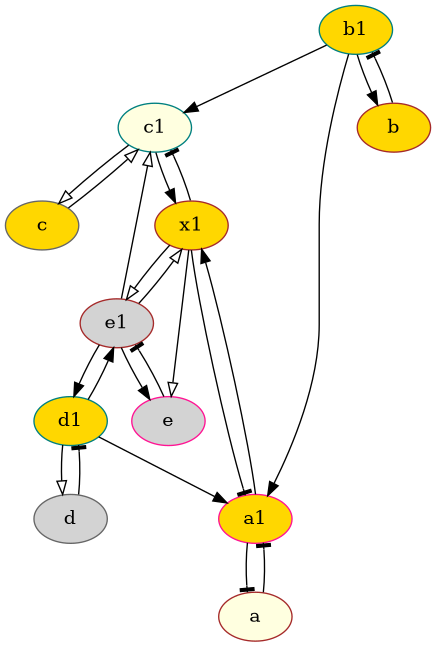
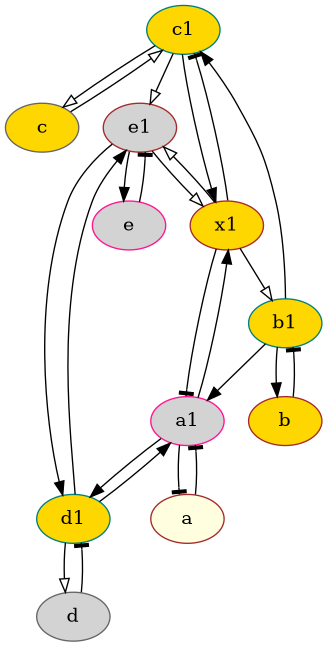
node "c1": fillcolor lightyellow -> gold
edge "e1" -> "c1": reversed
edge "x1" -> "e": now "x1" -> "b1"
edge "a1" -> "d1": added
node "a1": fillcolor gold -> lightgrey
